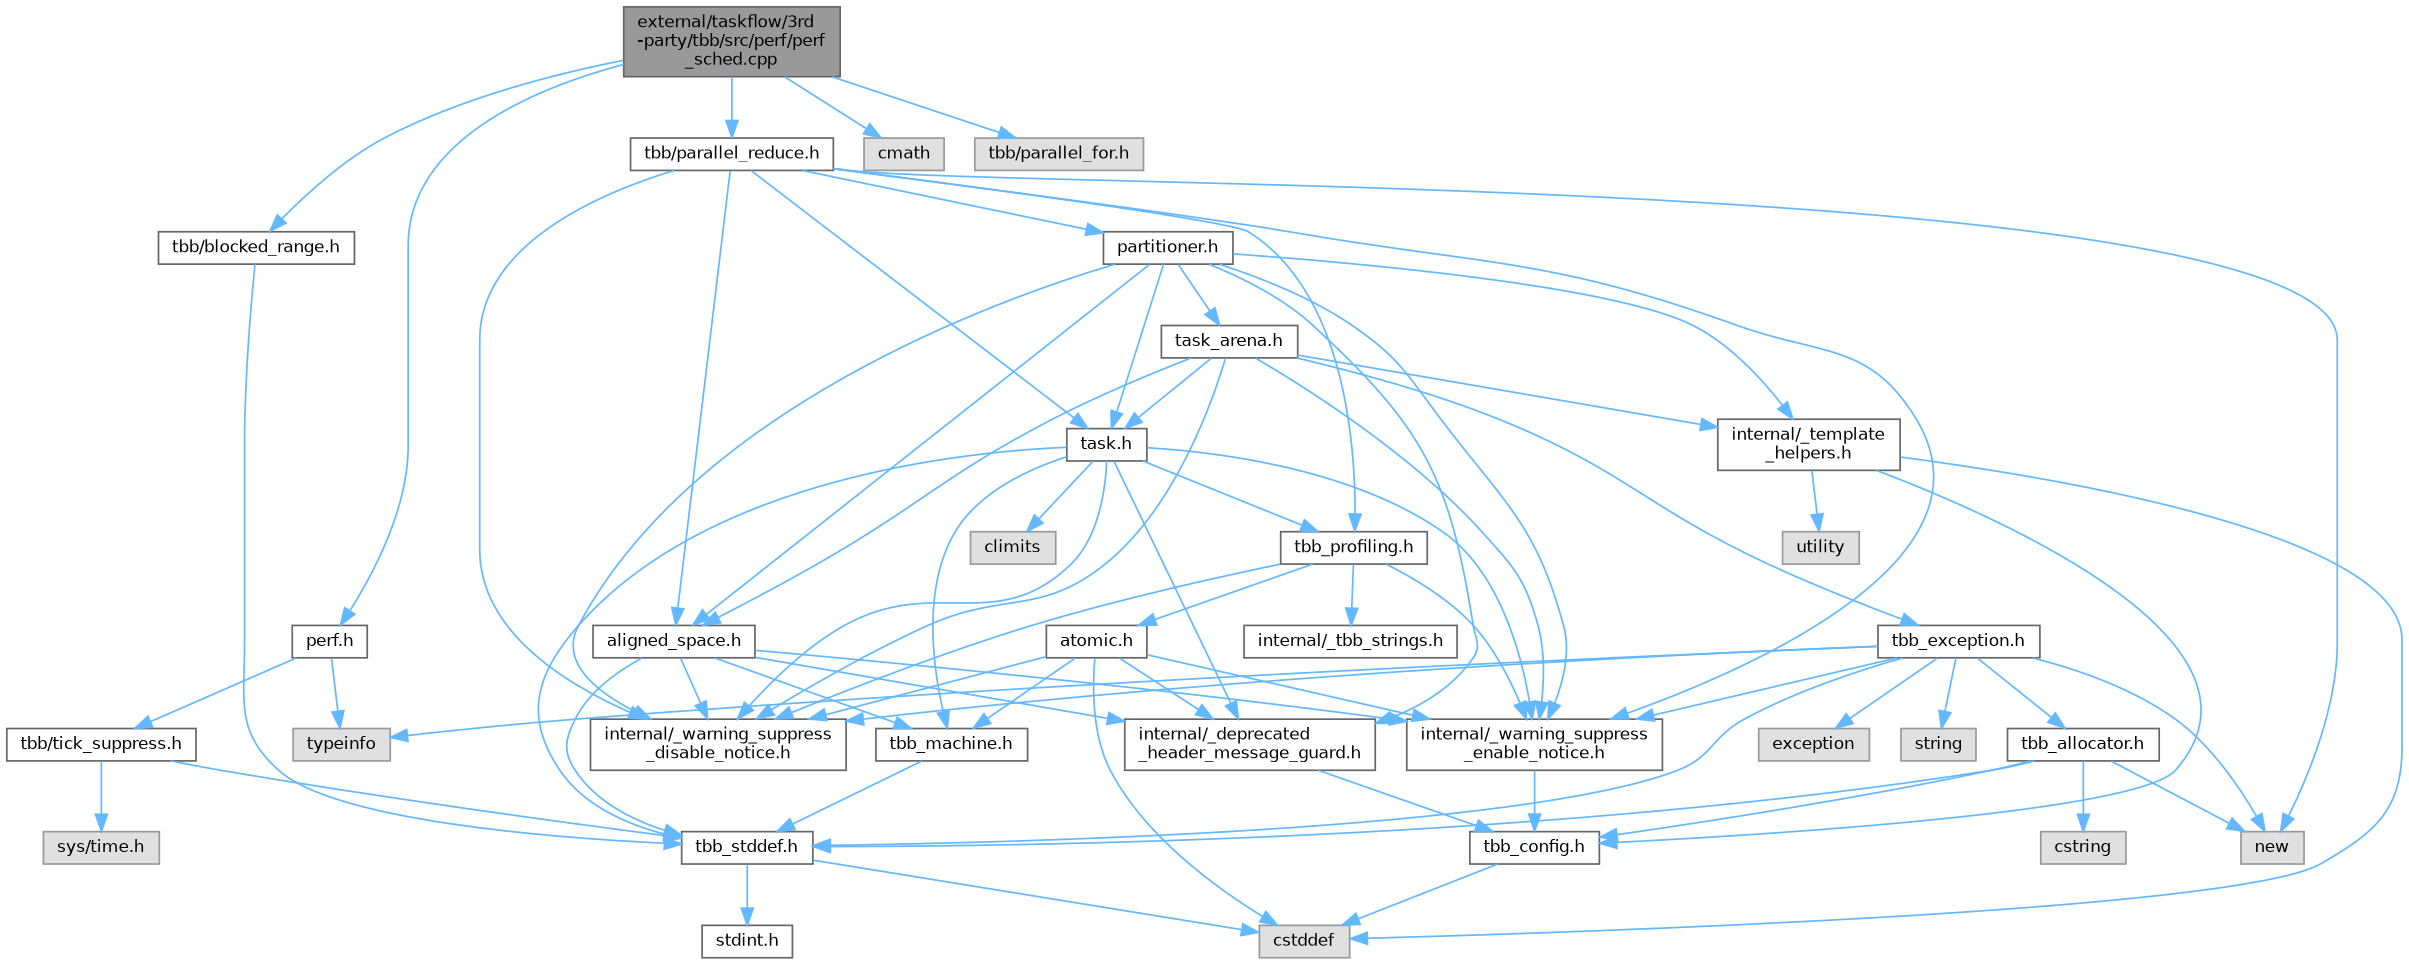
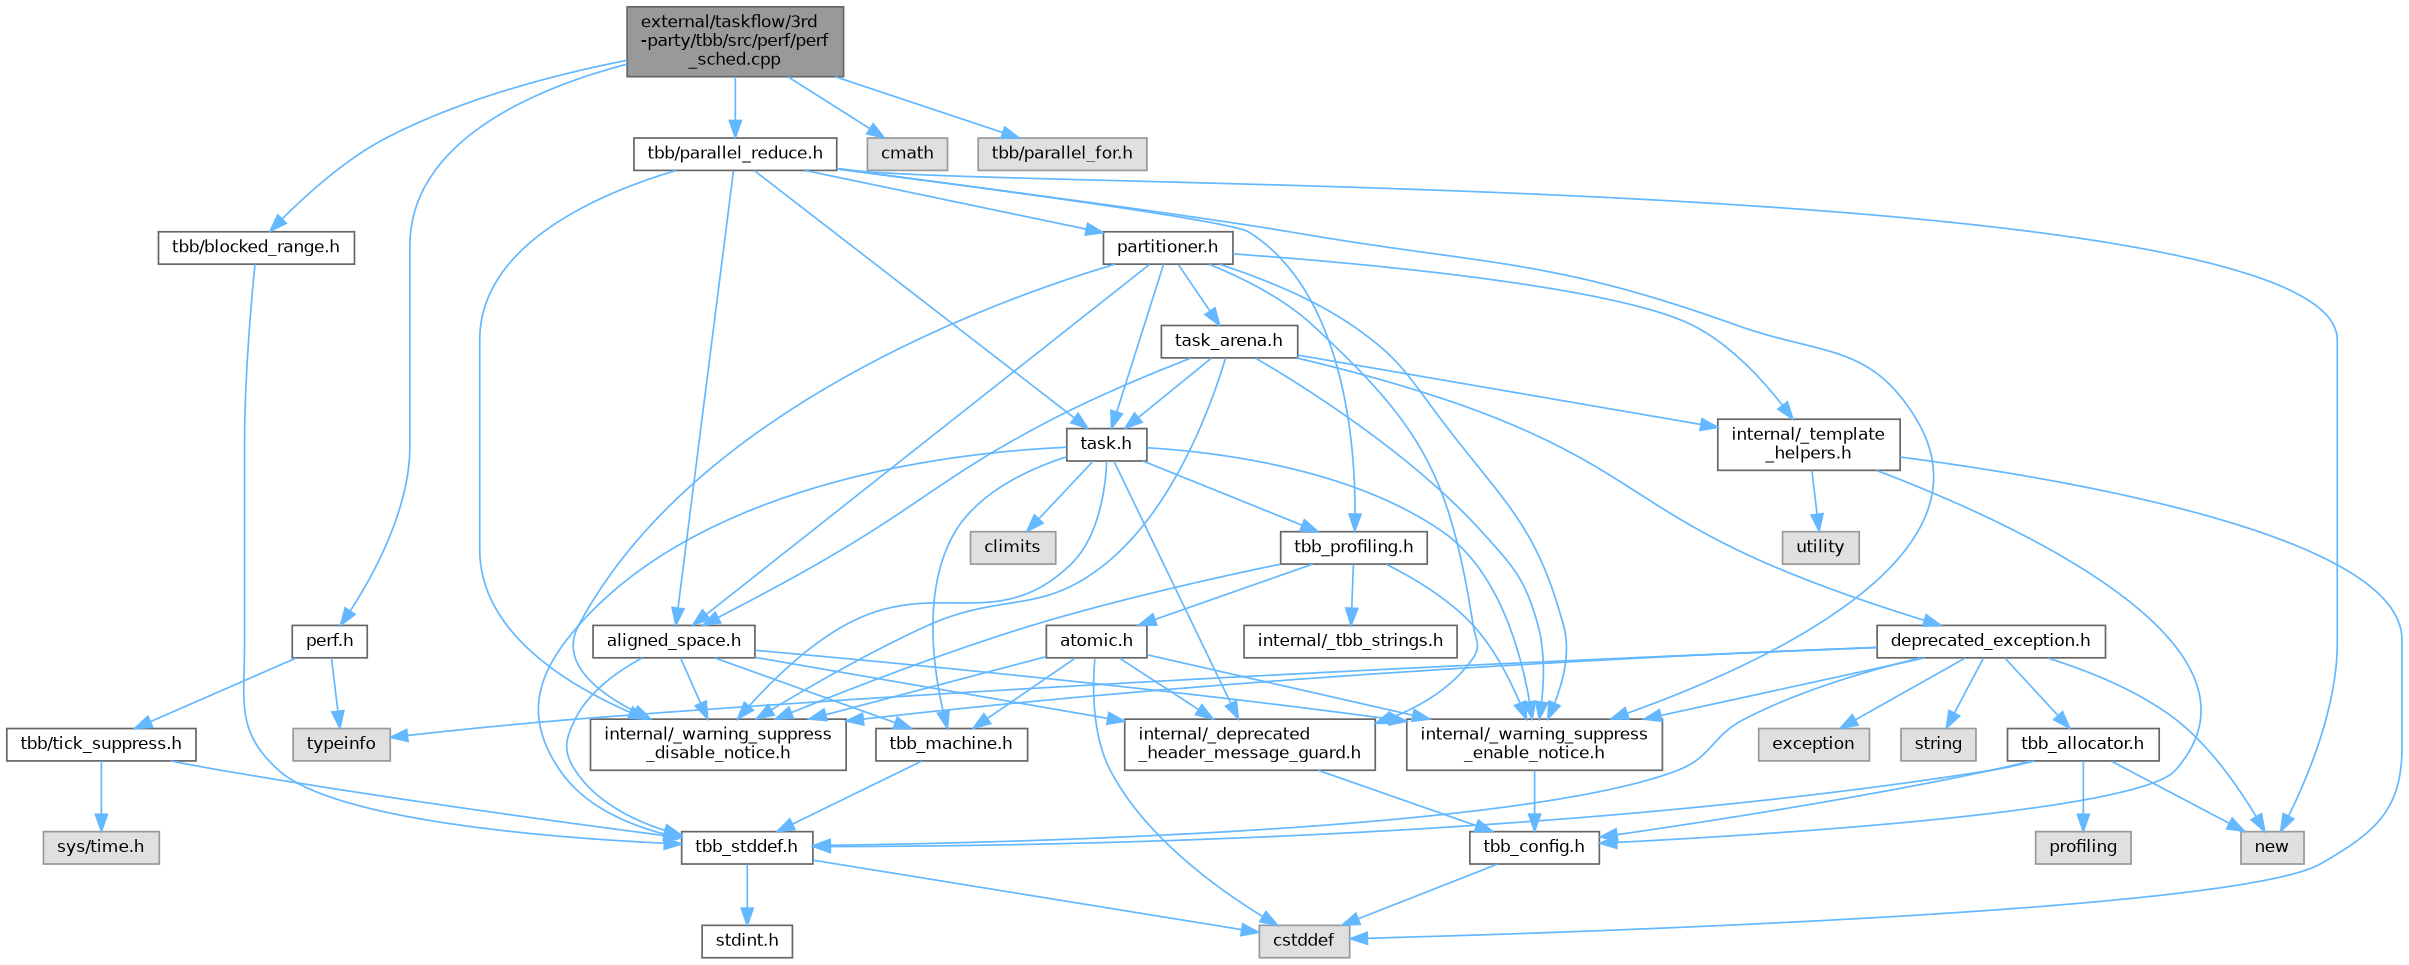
node "tbb_exception.h": label "tbb_exception.h" -> "deprecated_exception.h"
node "cstring": label "cstring" -> "profiling"
